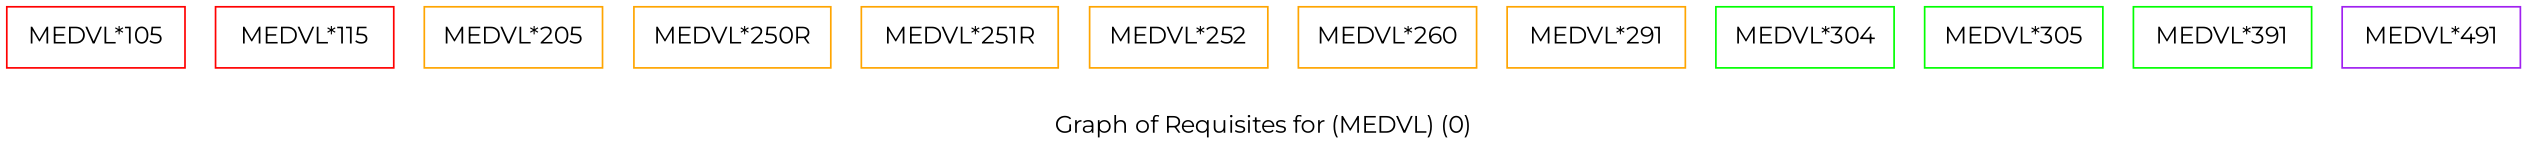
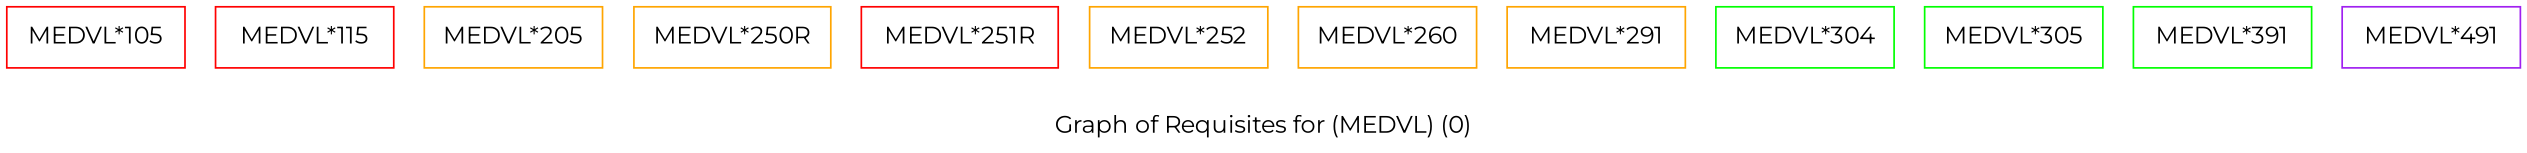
node "MEDVL*251R": color orange -> red
